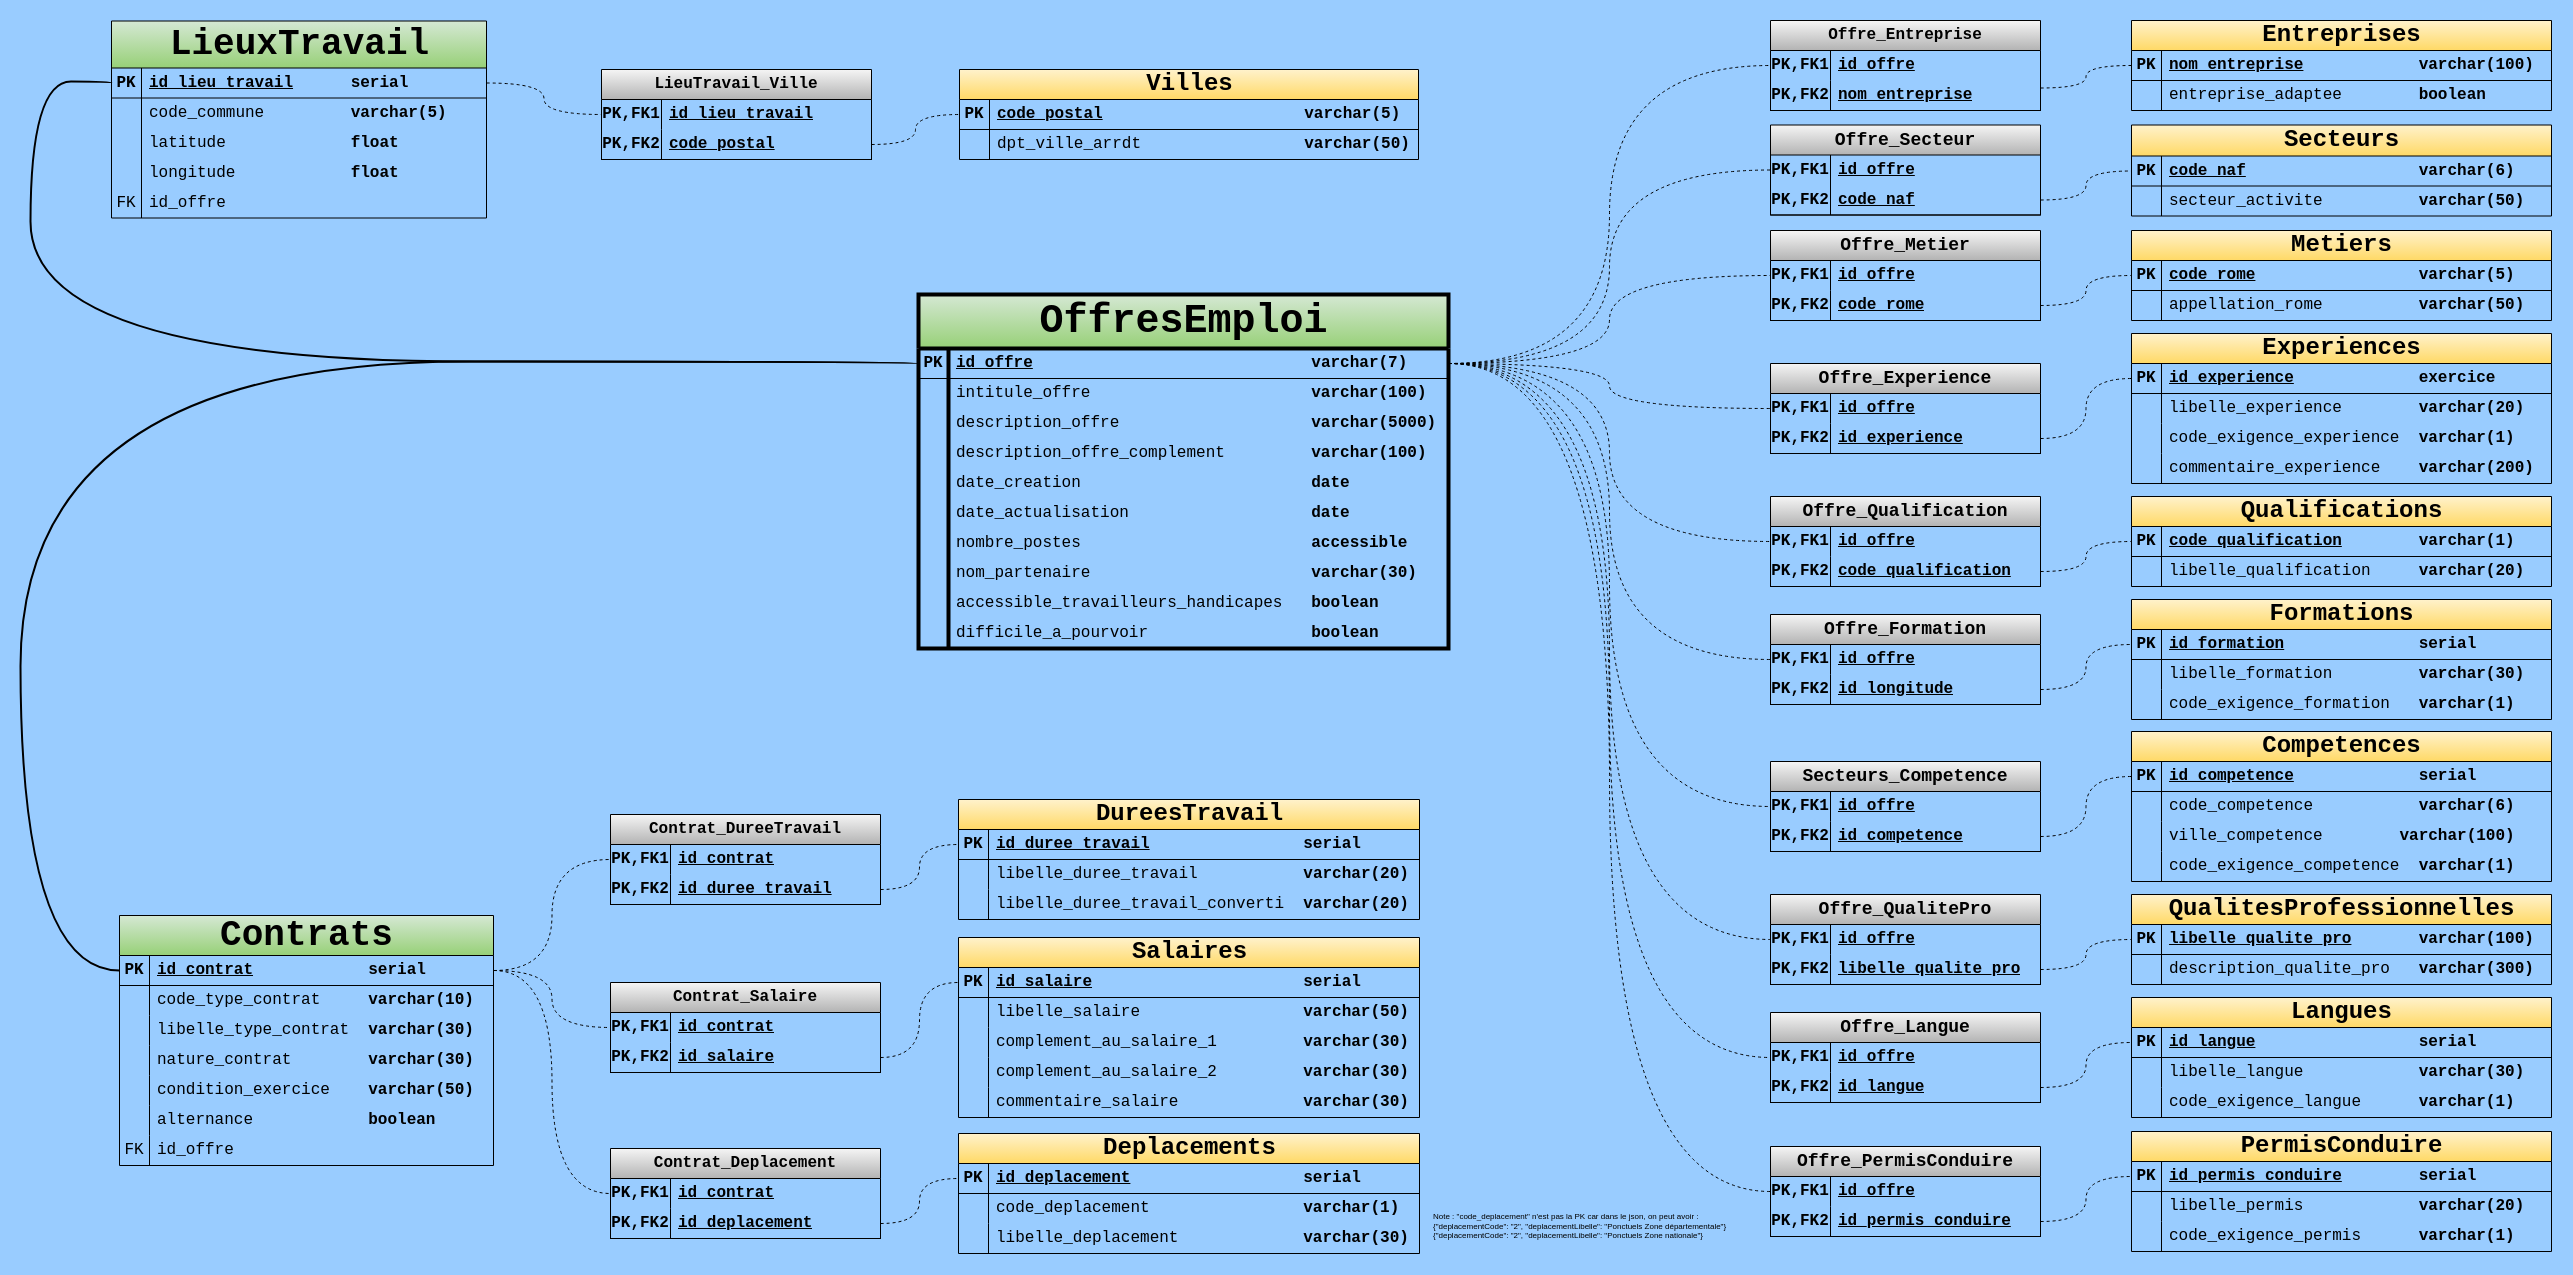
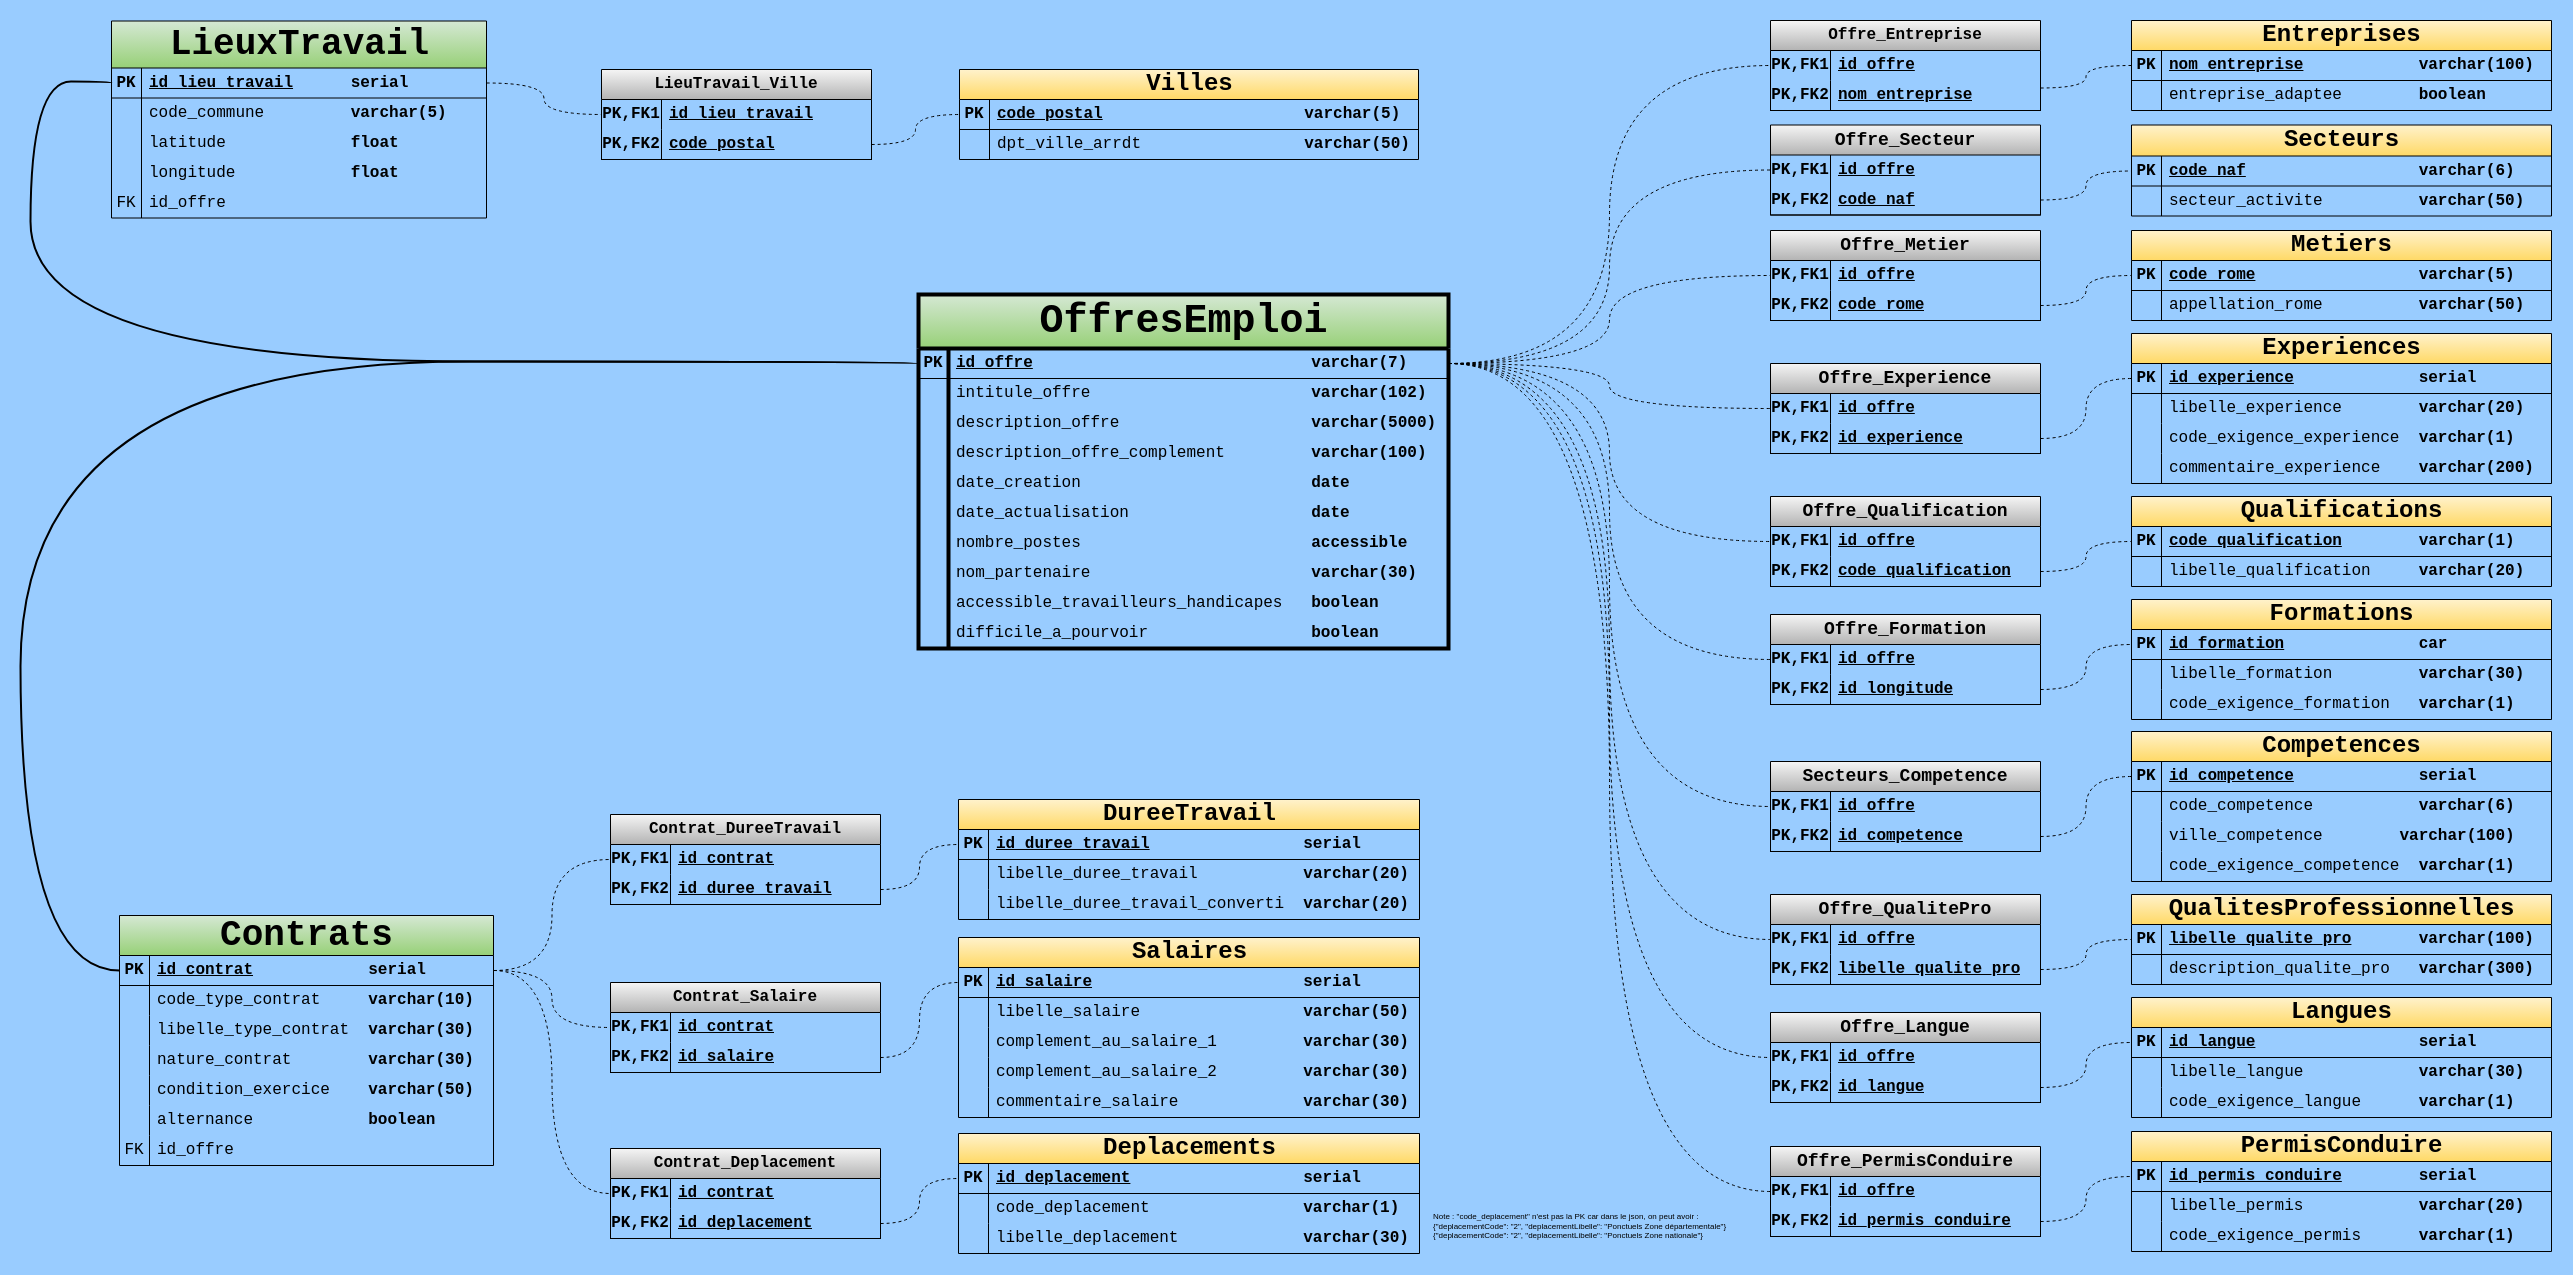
node "id_experience exercice": label "id_experience exercice" -> "id_experience serial"
node "intitule_offre varchar(100)": label "intitule_offre varchar(100)" -> "intitule_offre varchar(102)"
node "id_formation serial": label "id_formation serial" -> "id_formation car"
node "DureesTravail": label "DureesTravail" -> "DureeTravail"
